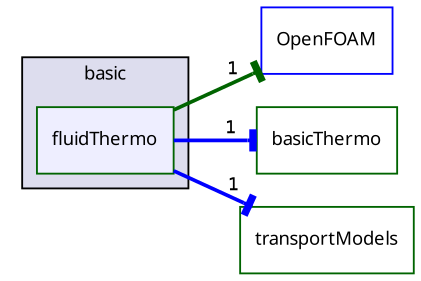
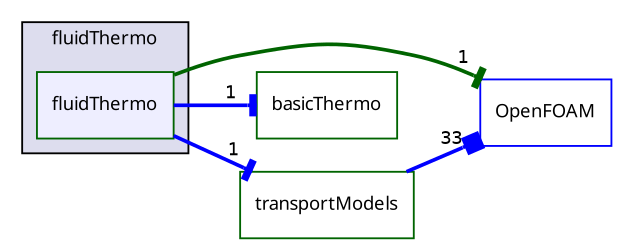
cluster "basic": label "basic" -> "fluidThermo"
edge "transportModels" -> "OpenFOAM": added
